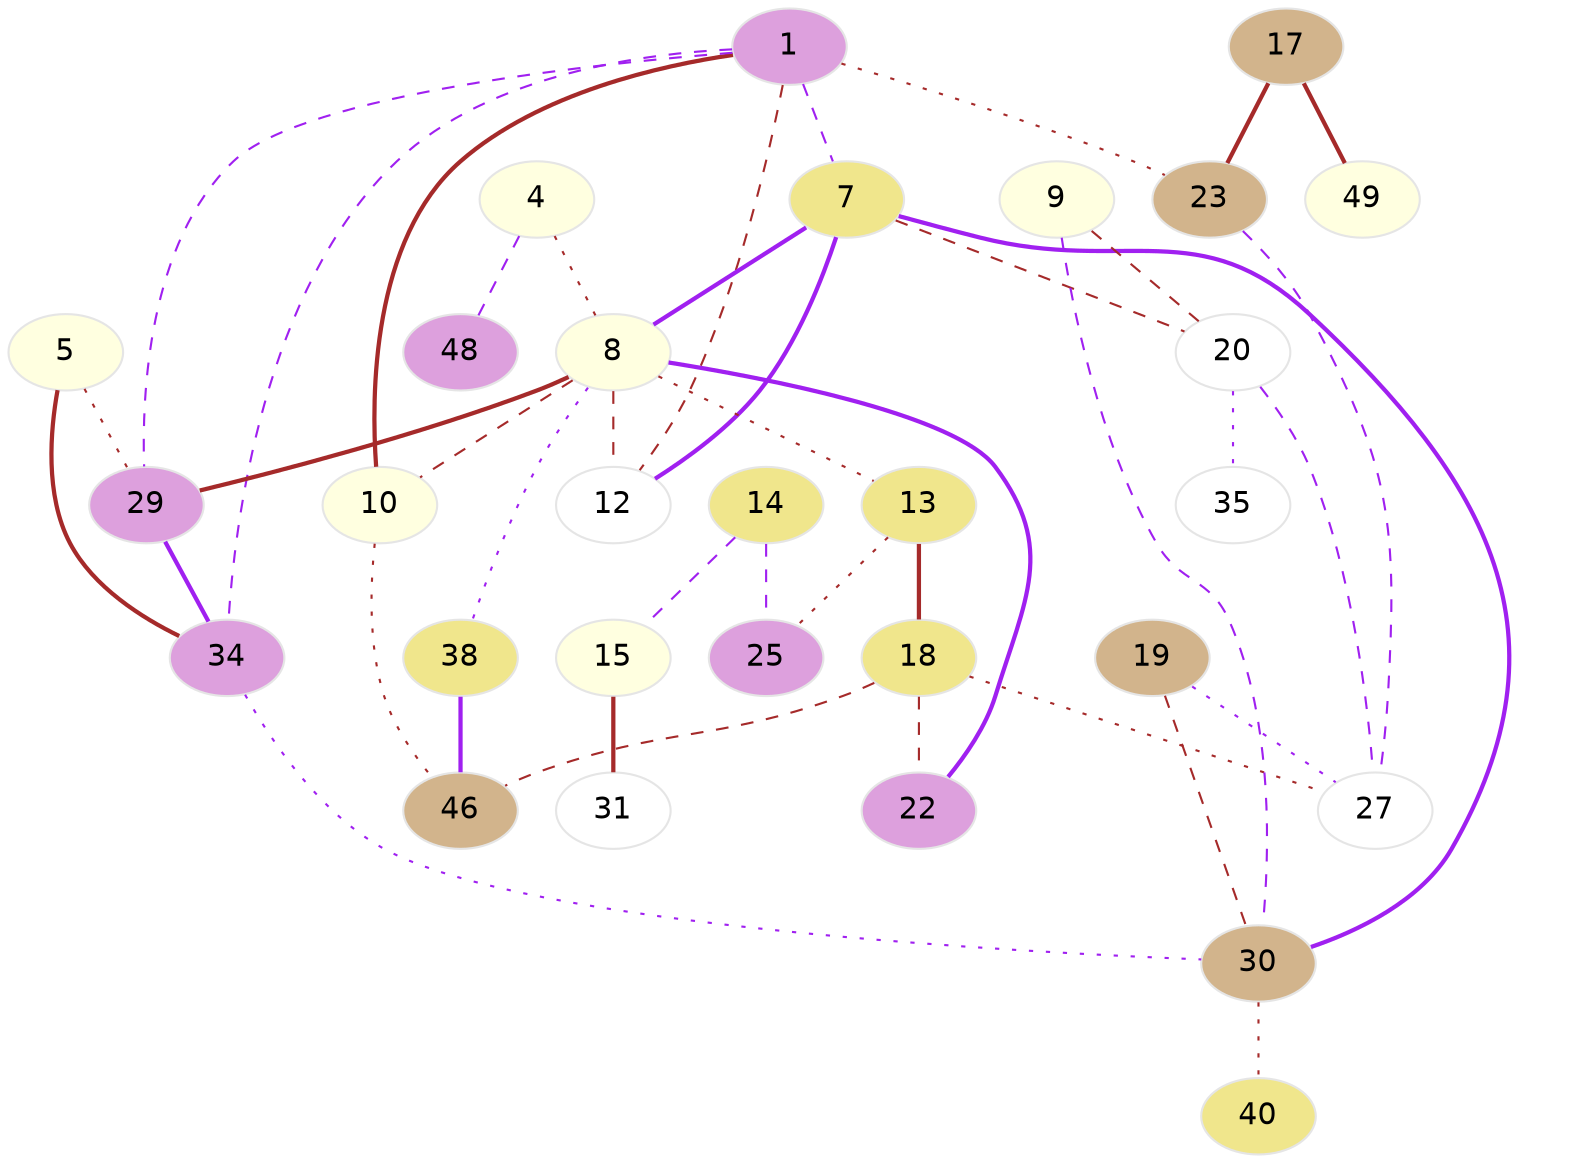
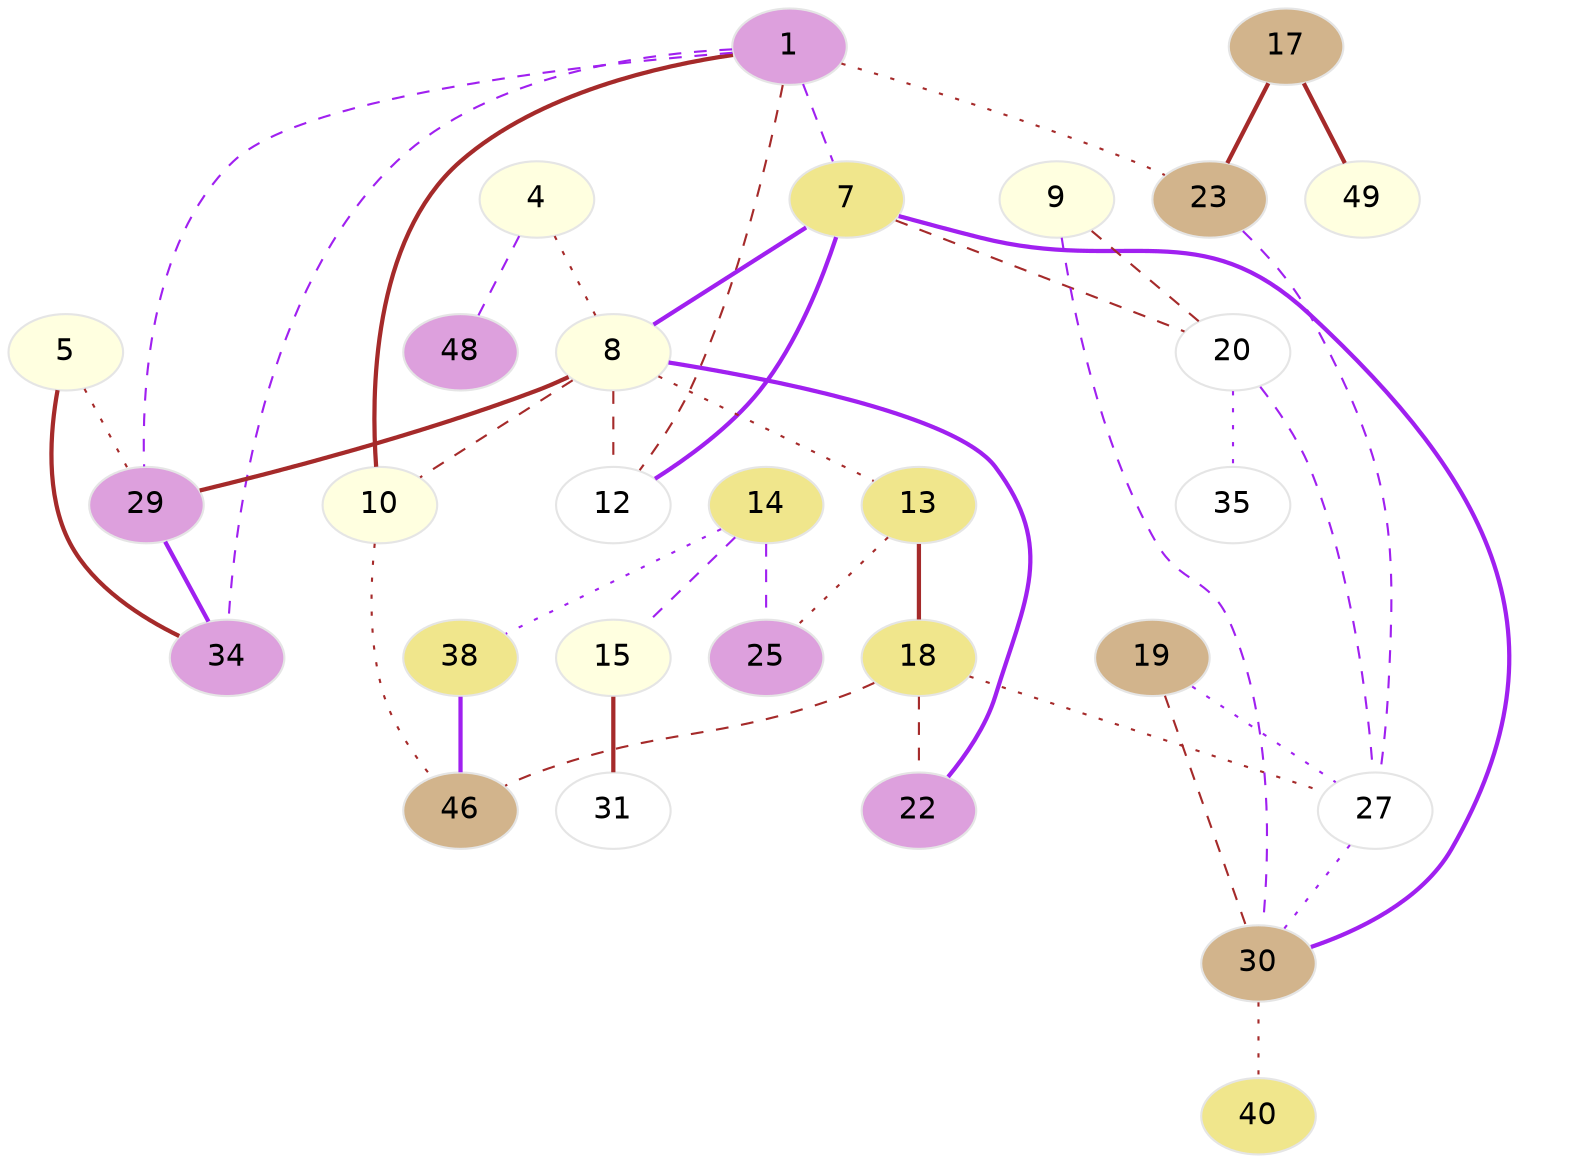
edge "8" -- "38": now "14" -- "38"
edge "34" -- "30": now "27" -- "30"
